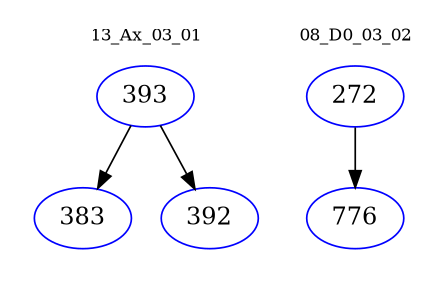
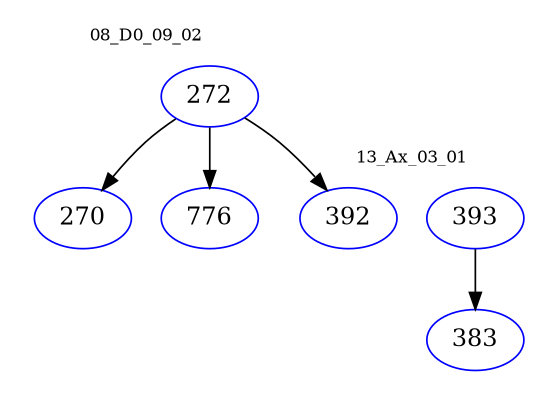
cluster "08_D0_03_02": label "08_D0_03_02" -> "08_D0_09_02"
edge "393" -> "392": now "272" -> "392"
node "270": added
